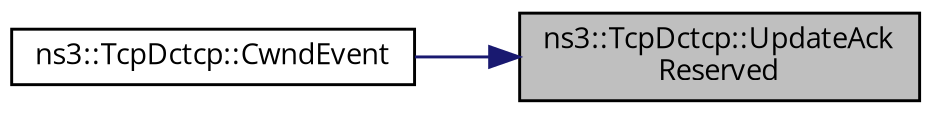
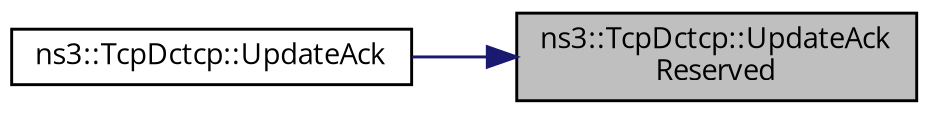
node "ns3::TcpDctcp::CwndEvent": label "ns3::TcpDctcp::CwndEvent" -> "ns3::TcpDctcp::UpdateAck"
